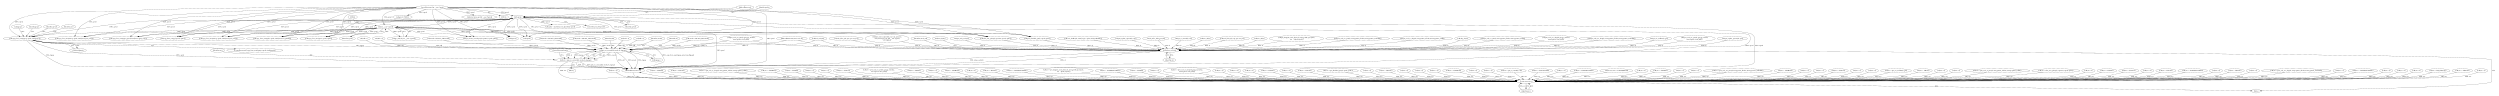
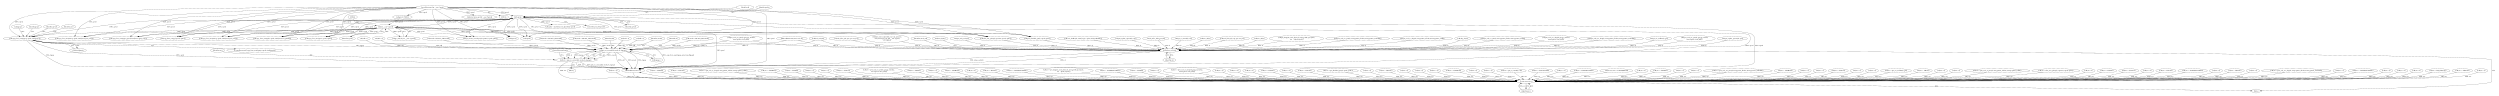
node "(MethodReturn,val)": label "(MethodReturn,val)" -> "(Identifier,val)"
edge "(ControlStructure,char __user *optval)" -> "(Call,(int __user *) optval)": now "(Call,optval = NULL)" -> "(Call,(int __user *) optval)"
